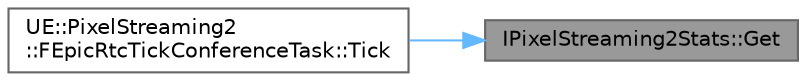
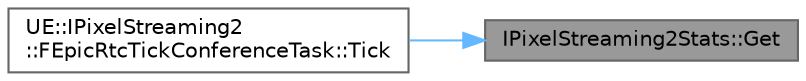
node "UE::PixelStreaming2 ::FEpicRtcTickConferenceTask::Tick": label "UE::PixelStreaming2 ::FEpicRtcTickConferenceTask::Tick" -> "UE::IPixelStreaming2 ::FEpicRtcTickConferenceTask::Tick"
